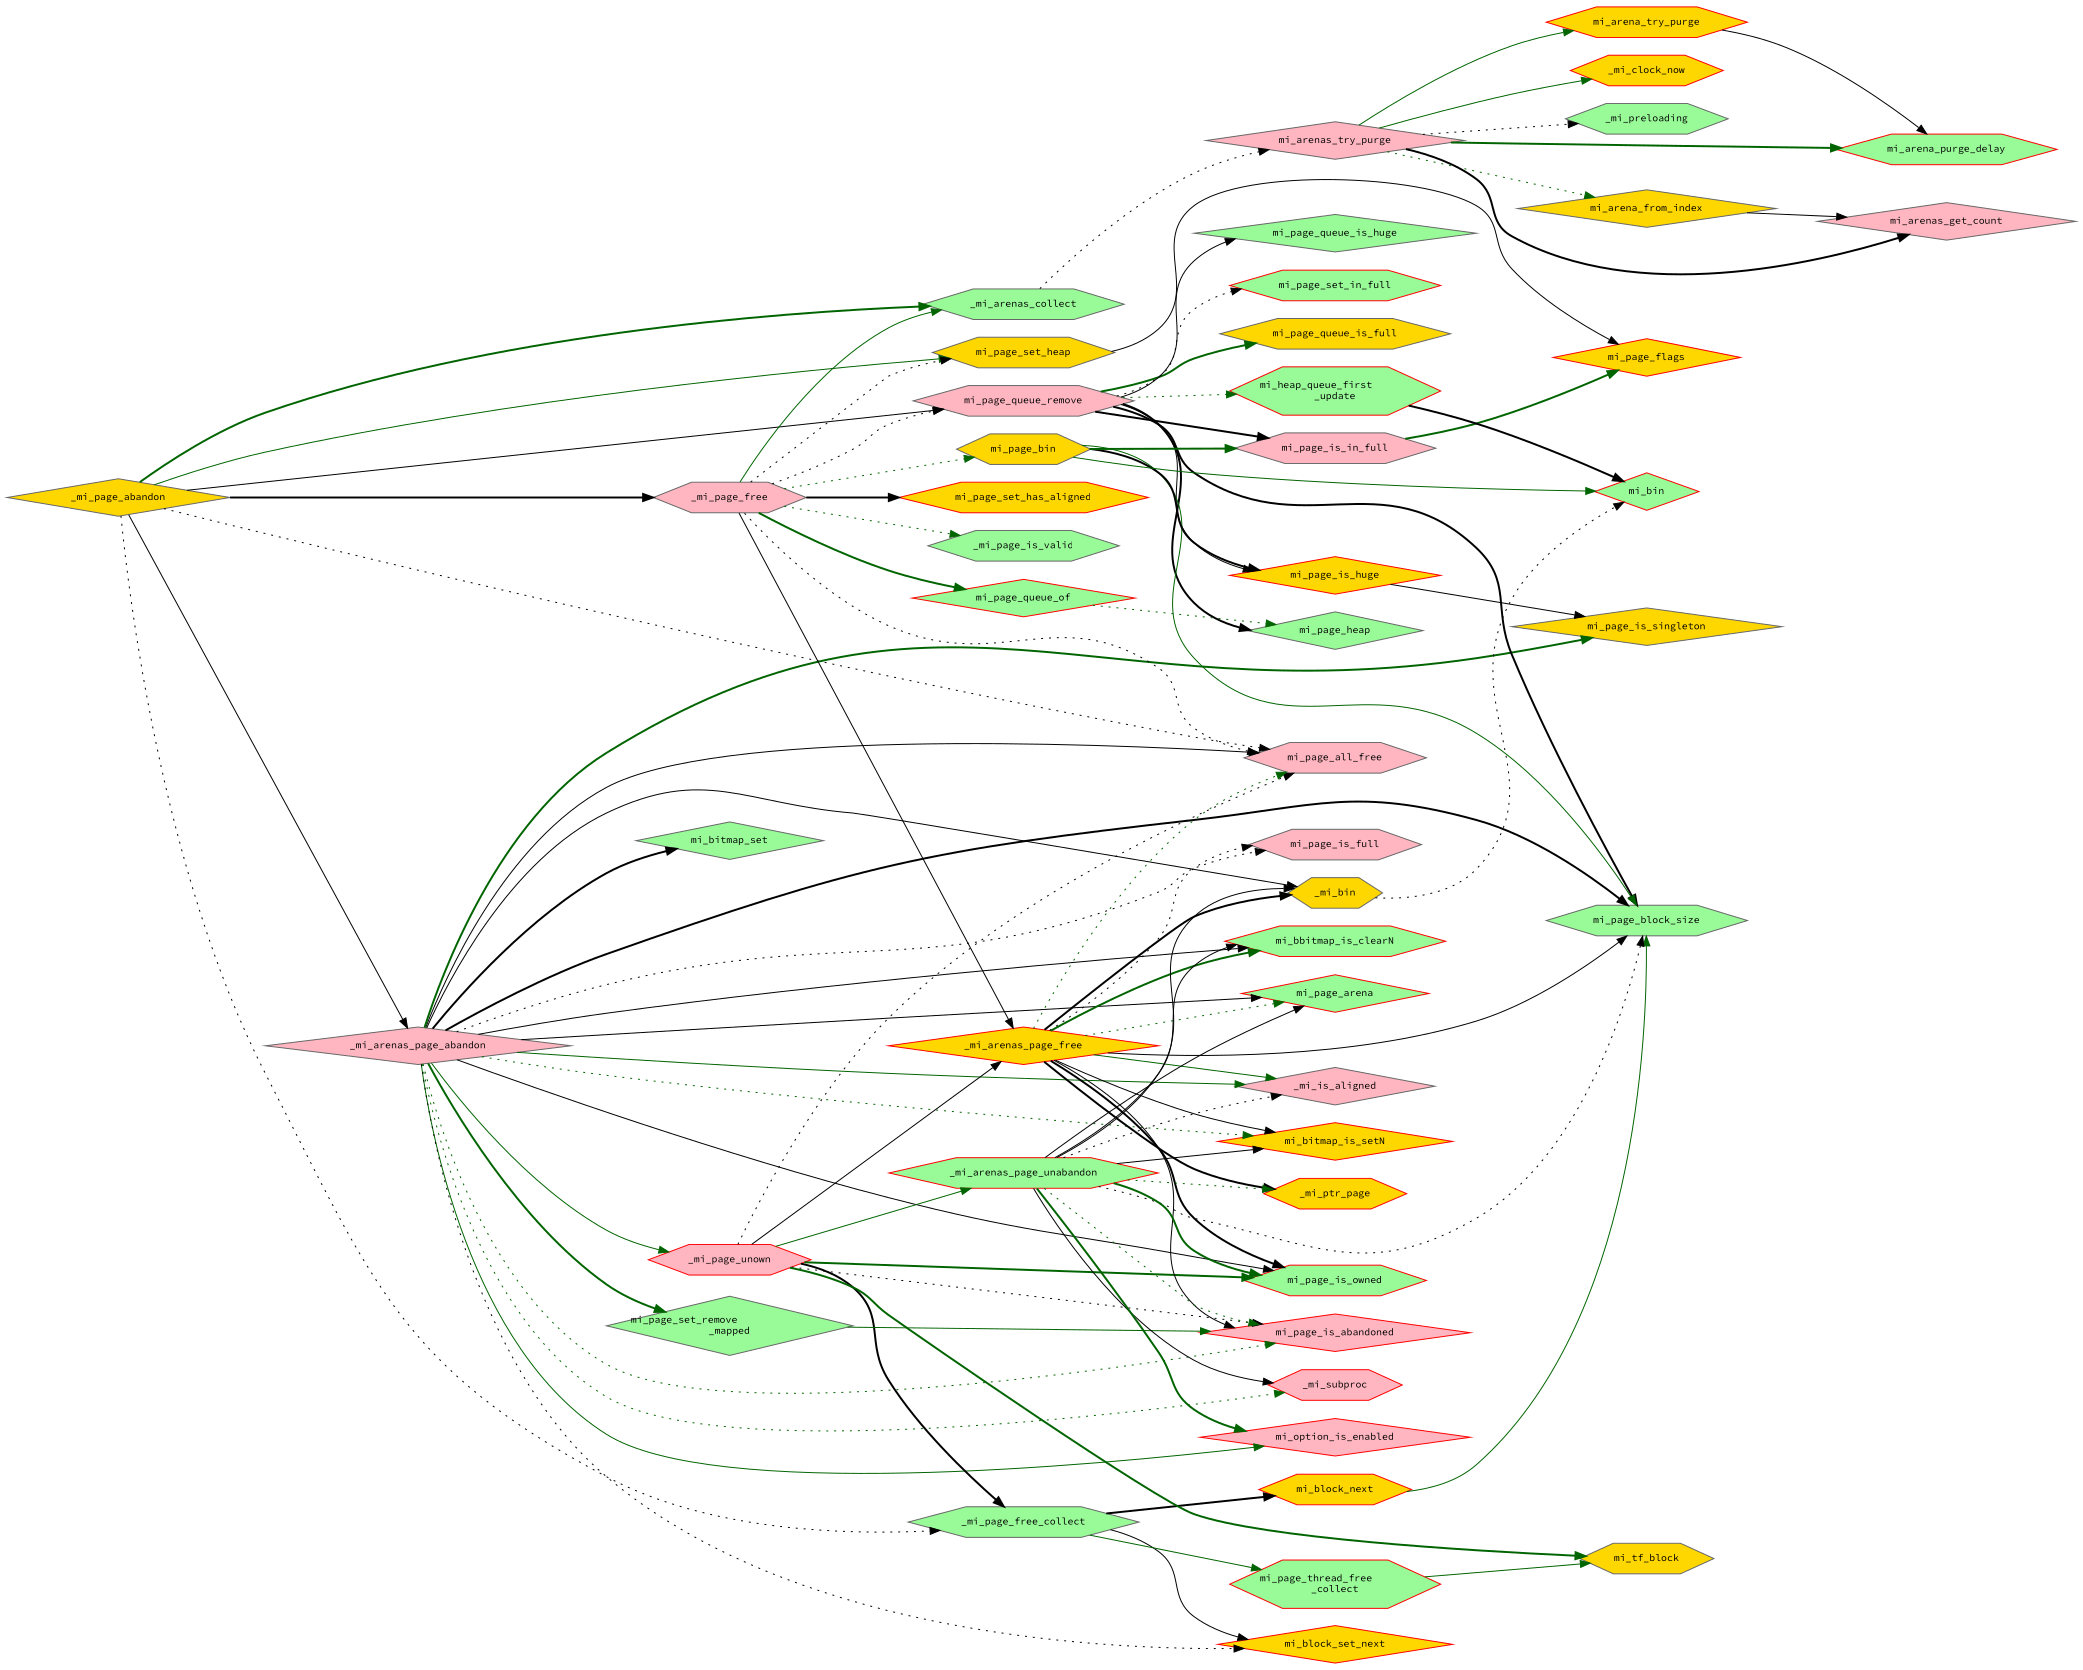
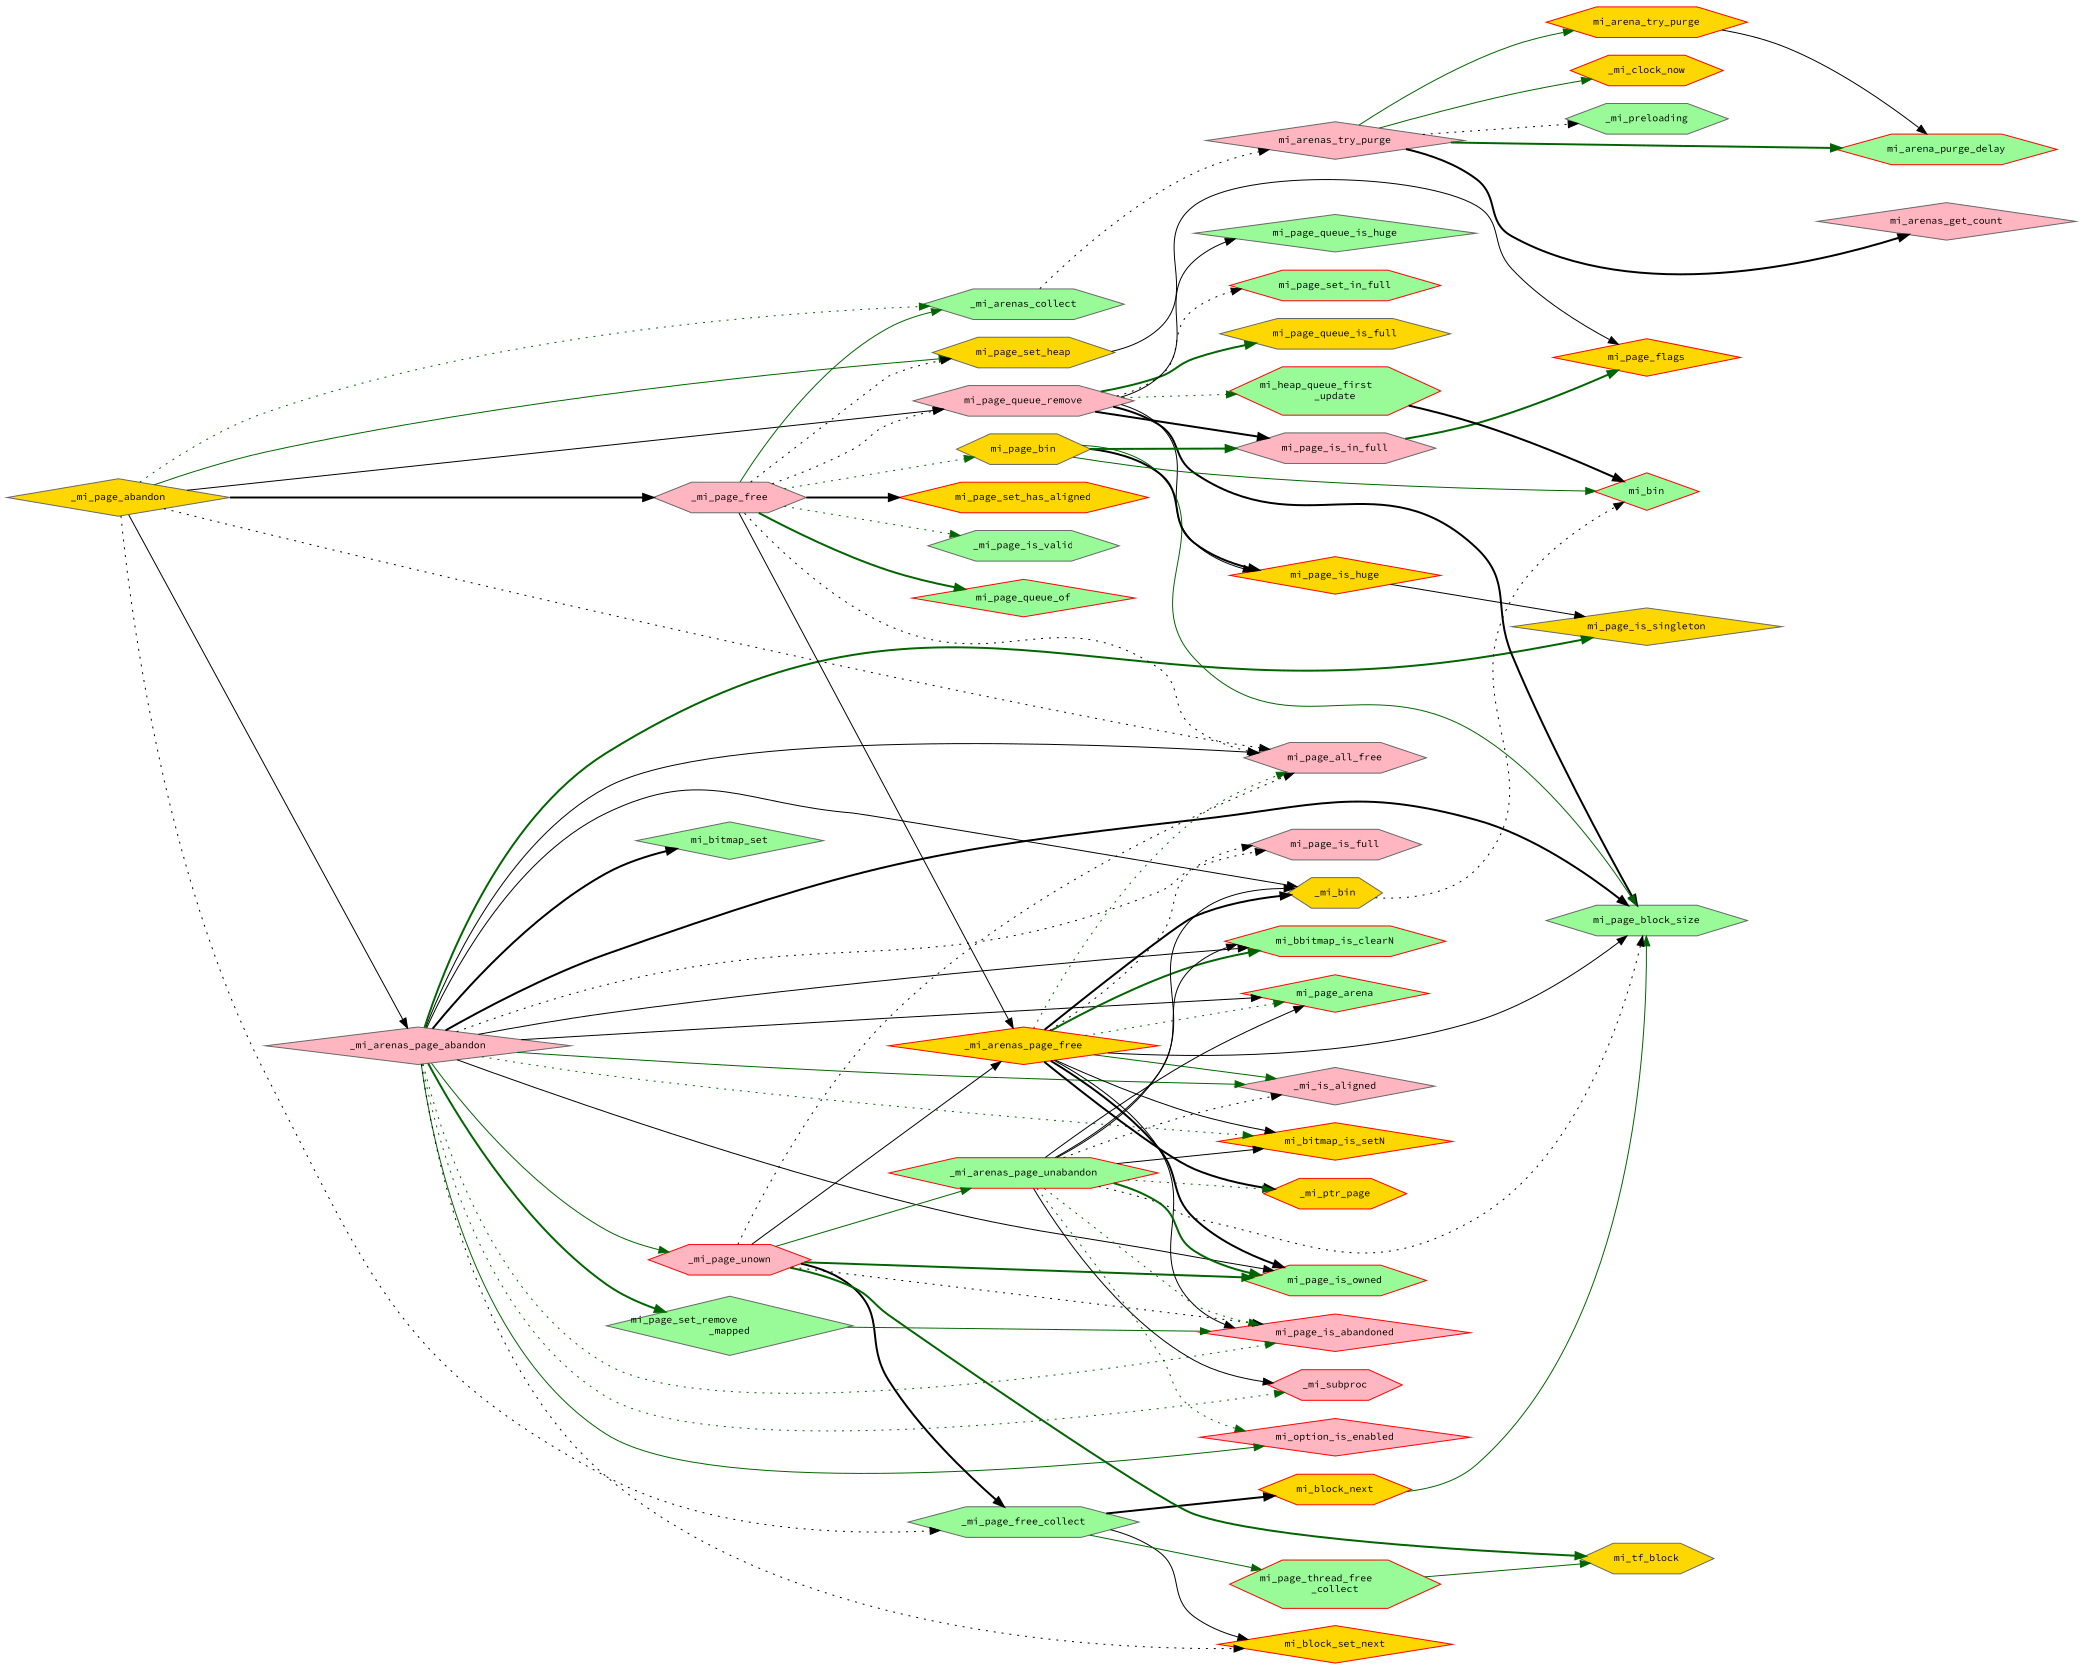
node "mi_arena_from_index": removed
edge "_mi_page_abandon" -> "_mi_arenas_collect": style bold -> dotted
node "mi_page_heap": removed
edge "_mi_arenas_page_unabandon" -> "mi_option_is_enabled": style bold -> dotted
